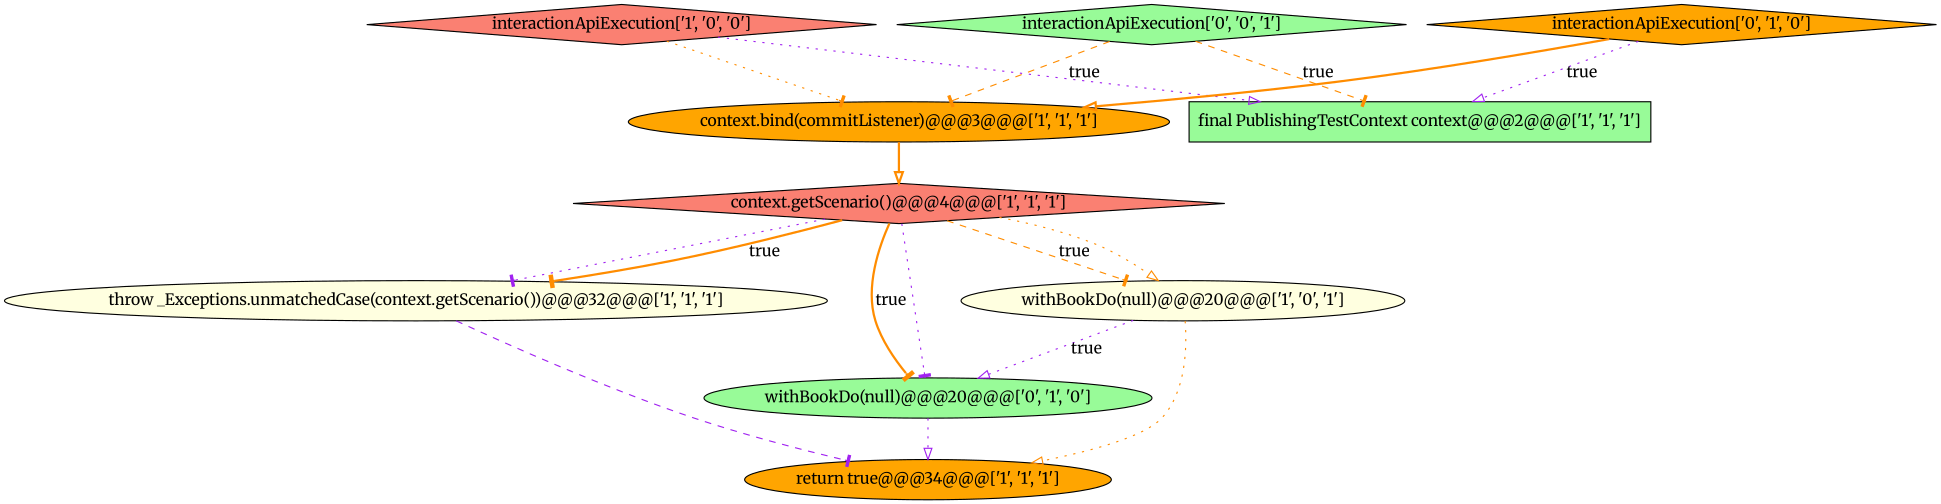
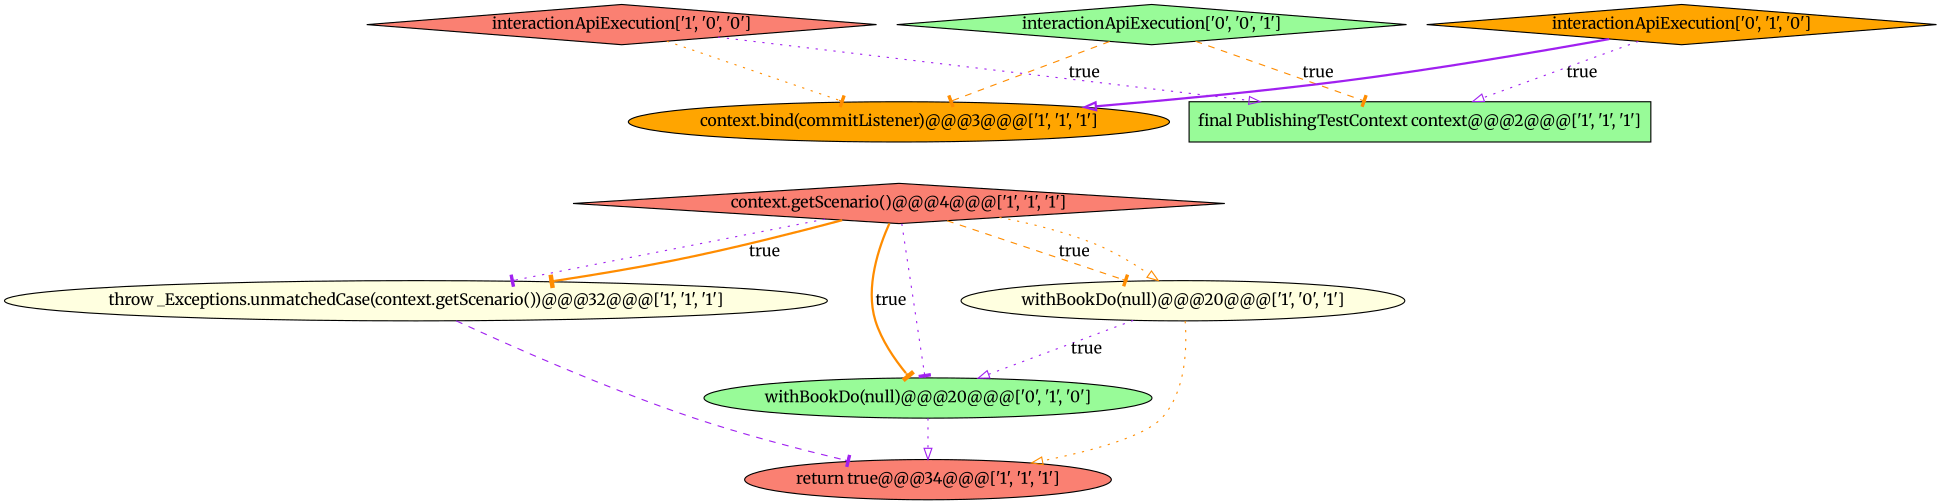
edge "interactionApiExecution['0', '1', '0']" -> "context.bind(commitListener)@@@3@@@['1', '1', '1']": color darkorange -> purple
edge "context.bind(commitListener)@@@3@@@['1', '1', '1']" -> "context.getScenario()@@@4@@@['1', '1', '1']": removed
node "return true@@@34@@@['1', '1', '1']": fillcolor orange -> salmon
